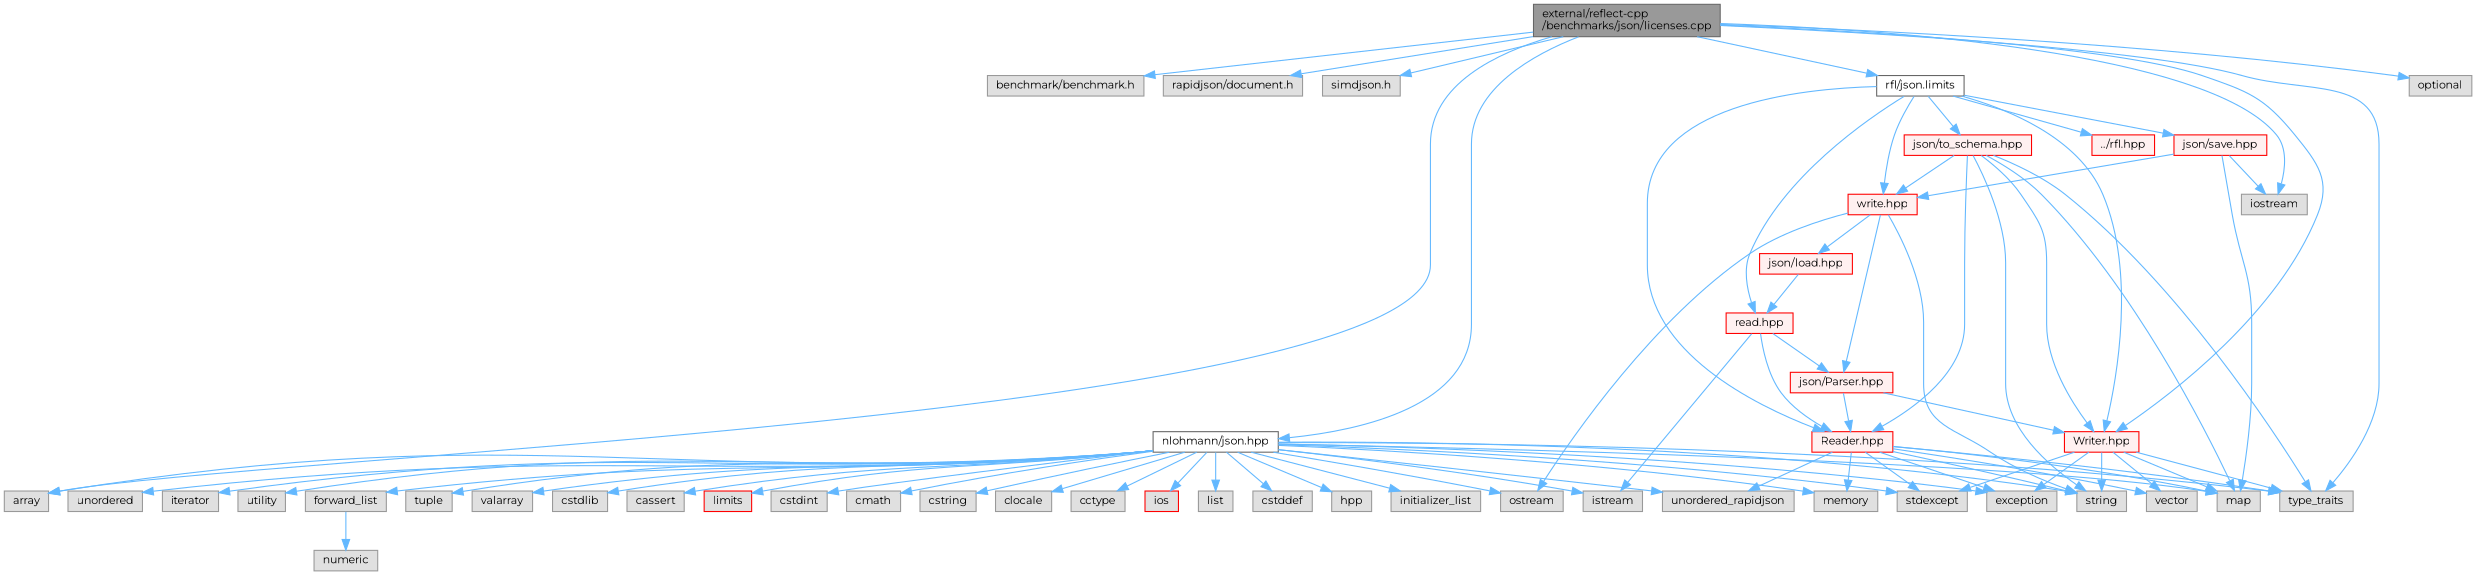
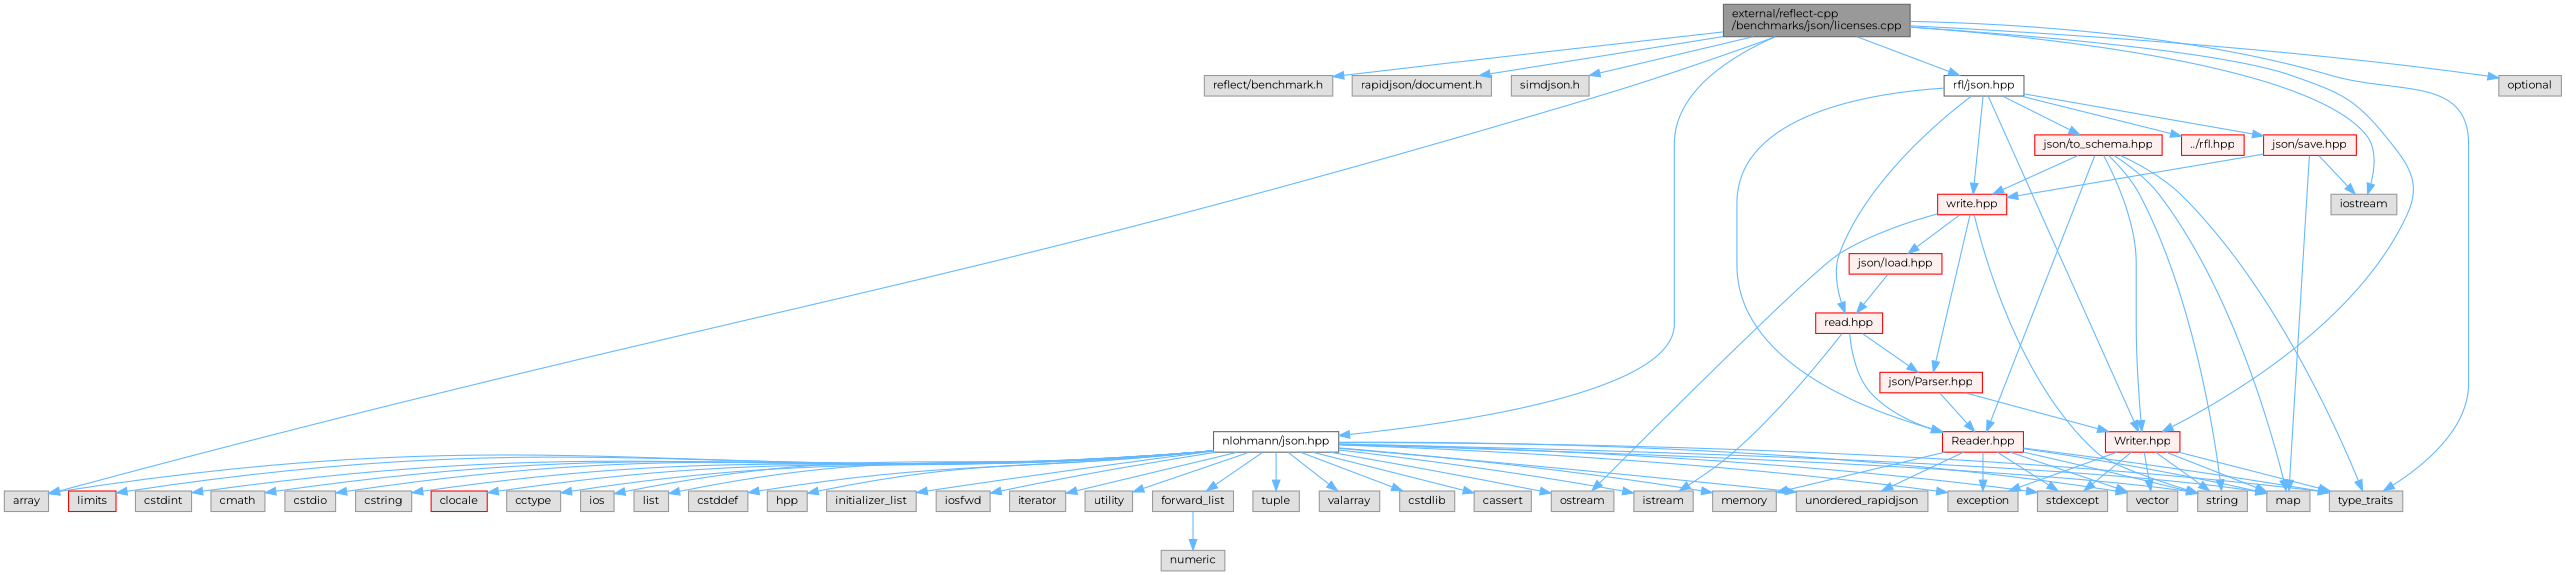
node "benchmark/benchmark.h": label "benchmark/benchmark.h" -> "reflect/benchmark.h"
node "rfl/json.limits": label "rfl/json.limits" -> "rfl/json.hpp"
edge "nlohmann/json.hpp" -> "vector": added
node "unordered": label "unordered" -> "iosfwd"
node "cstdio": added
node "clocale": color grey60 -> red
node "ios": color red -> grey60
